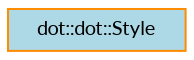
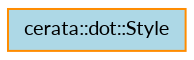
node "dot::dot::Style": label "dot::dot::Style" -> "cerata::dot::Style"
